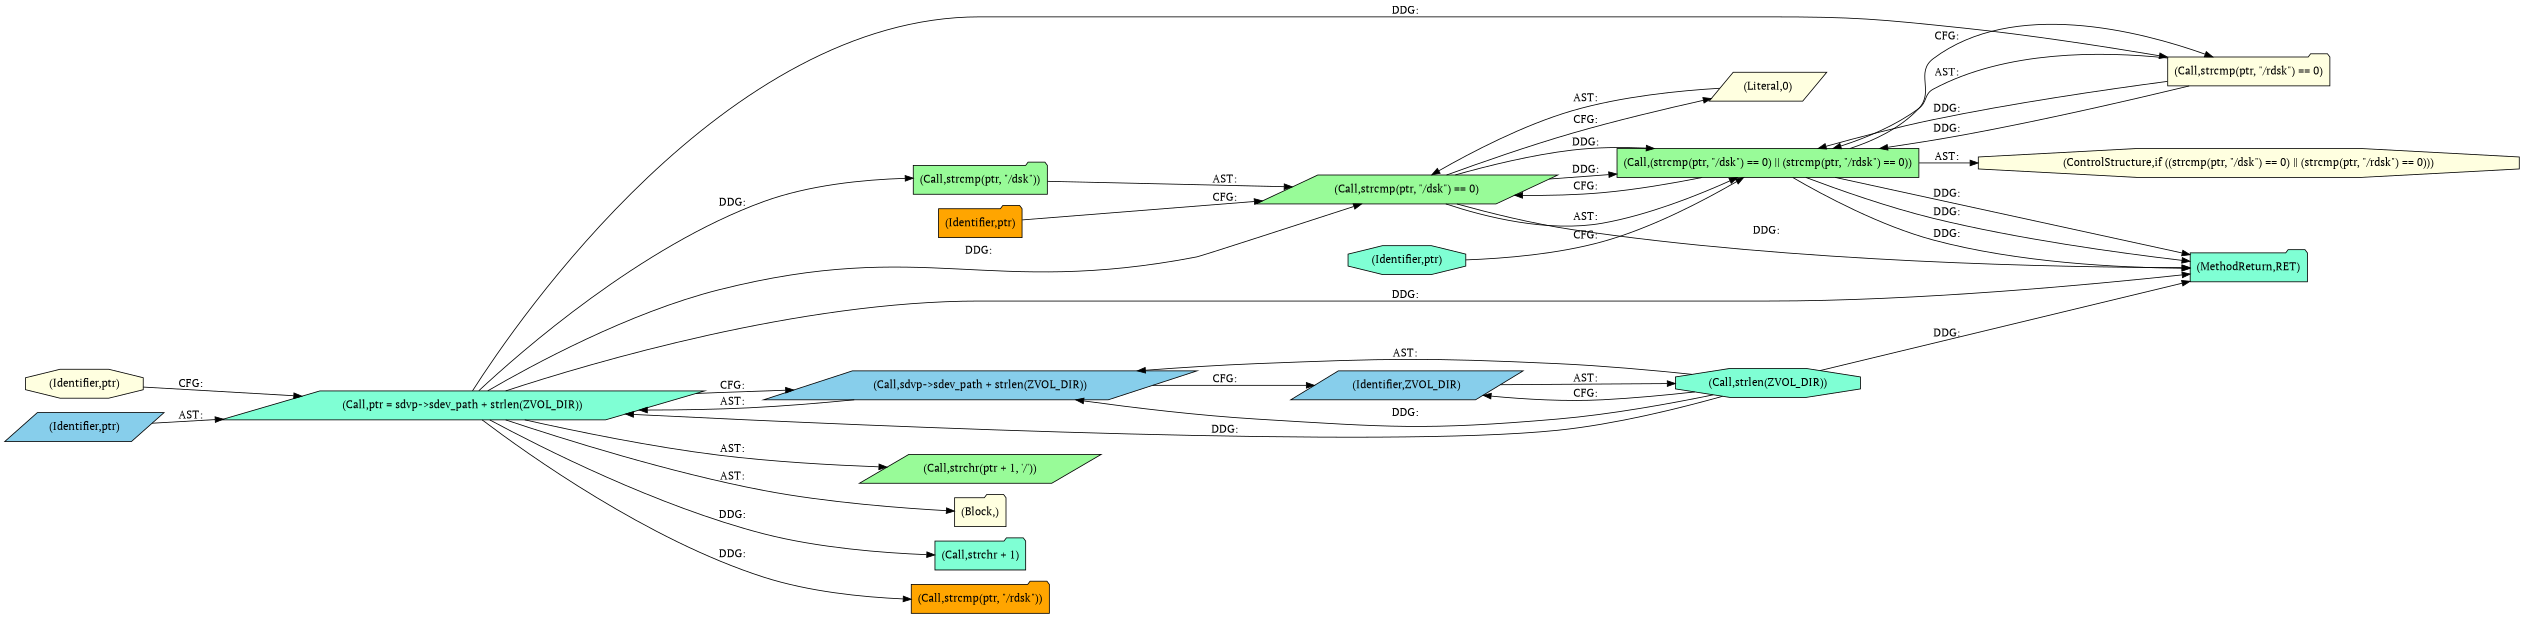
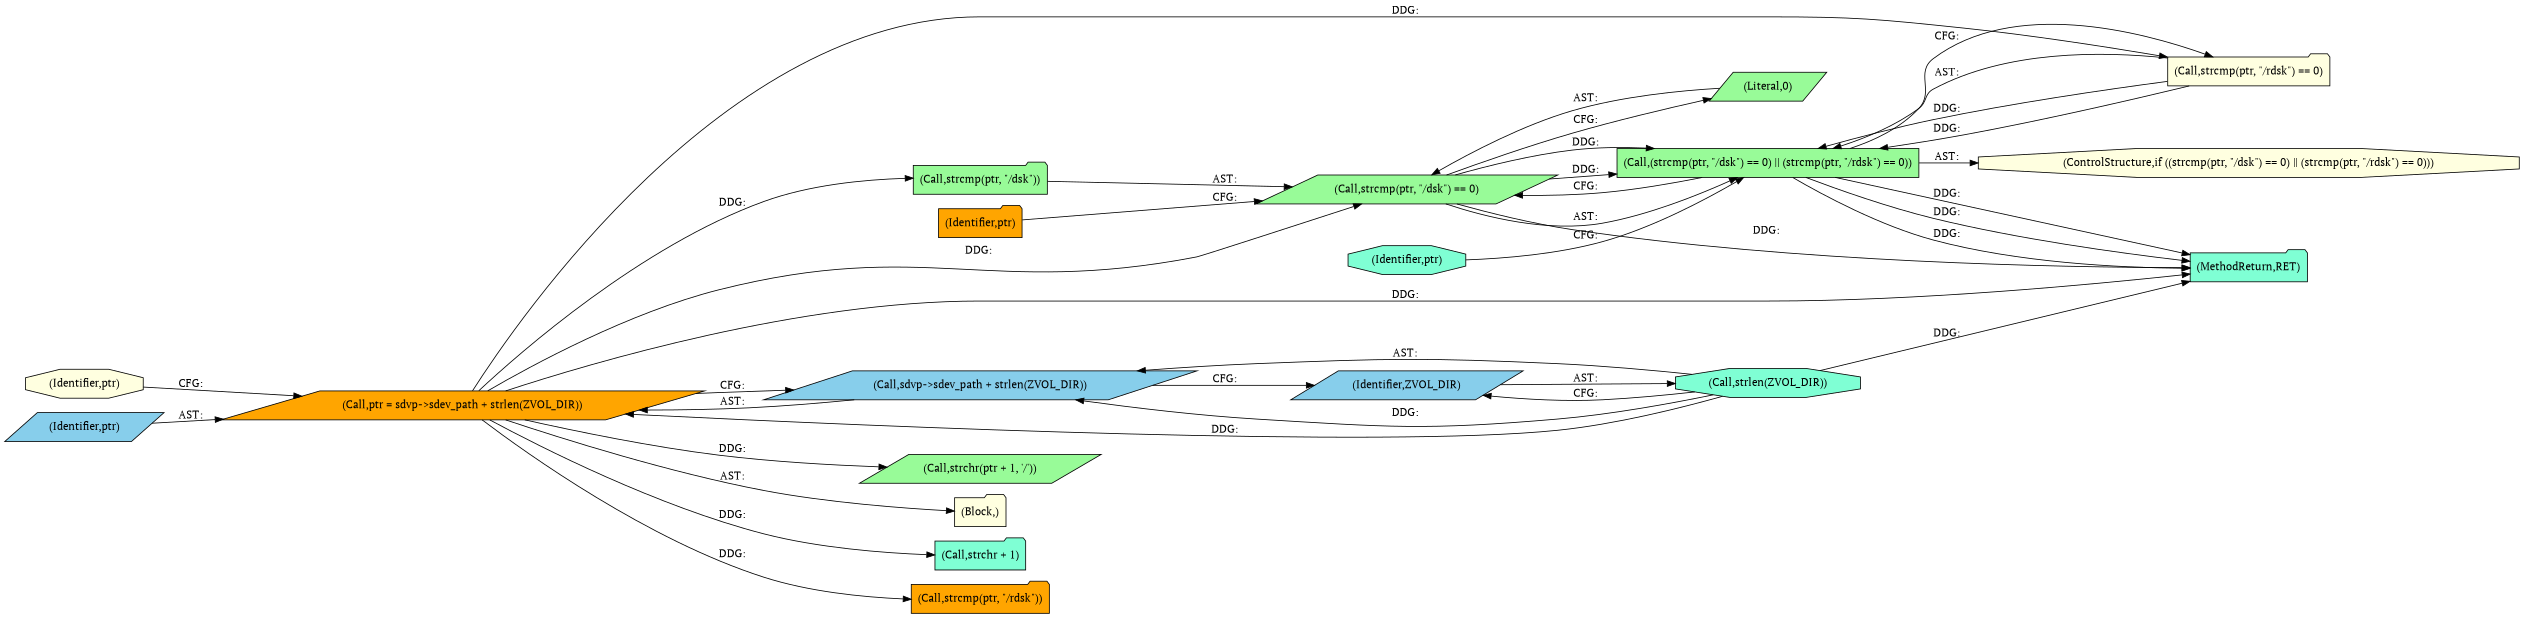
node "(Literal,0)": fillcolor lightyellow -> palegreen
node "(Call,ptr = sdvp->sdev_path + strlen(ZVOL_DIR))": fillcolor aquamarine -> orange
edge "(Call,ptr = sdvp->sdev_path + strlen(ZVOL_DIR))" -> "(Call,strchr(ptr + 1, '/'))": label "AST: " -> "DDG: "
